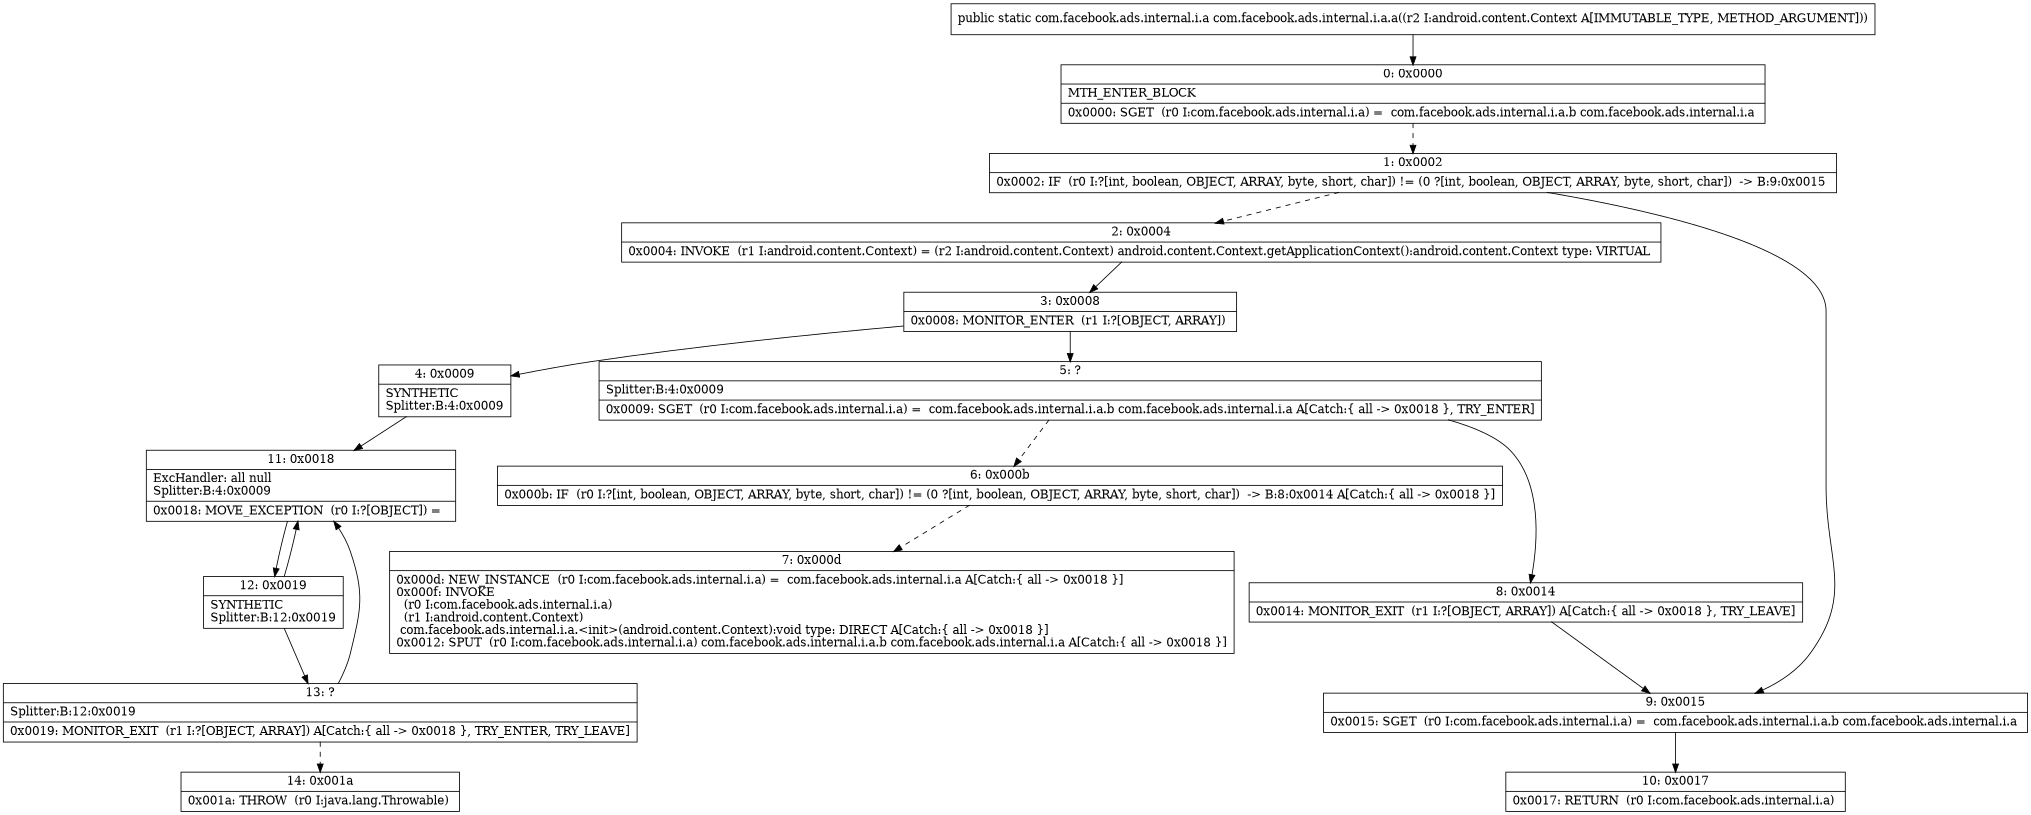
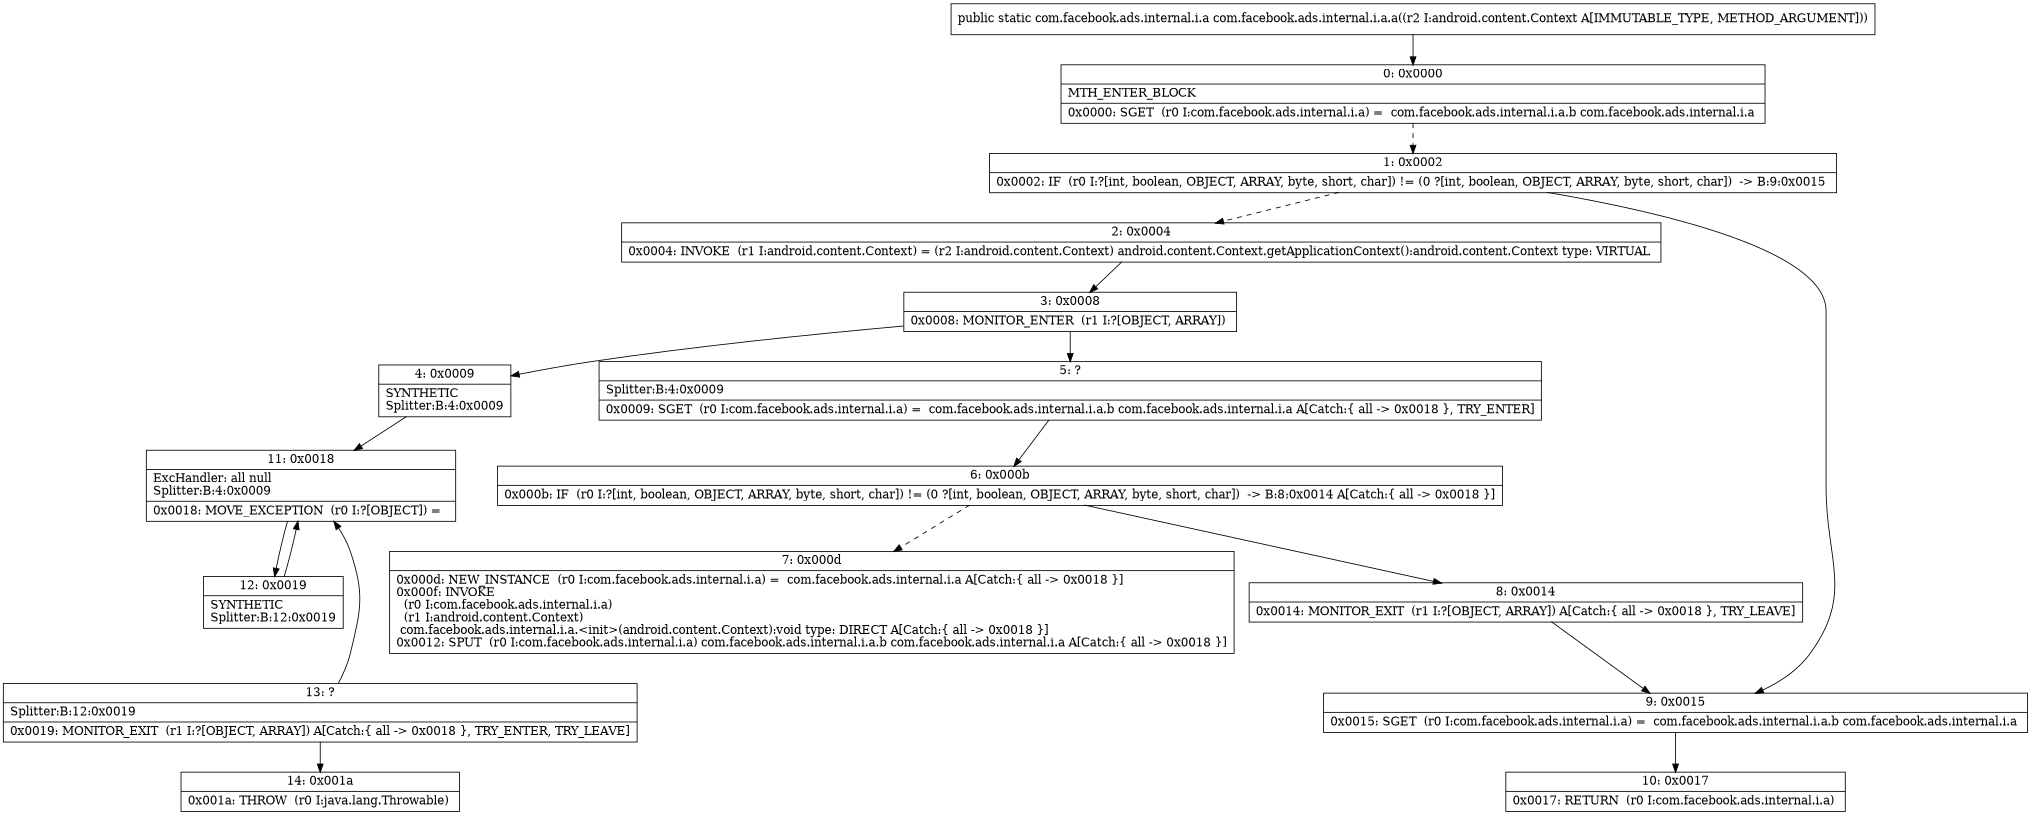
edge "5: ?" -> "6: 0x000b": style dashed -> solid
edge "5: ?" -> "8: 0x0014": now "6: 0x000b" -> "8: 0x0014"
edge "12: 0x0019" -> "13: ?": removed
edge "13: ?" -> "14: 0x001a": style dashed -> solid
